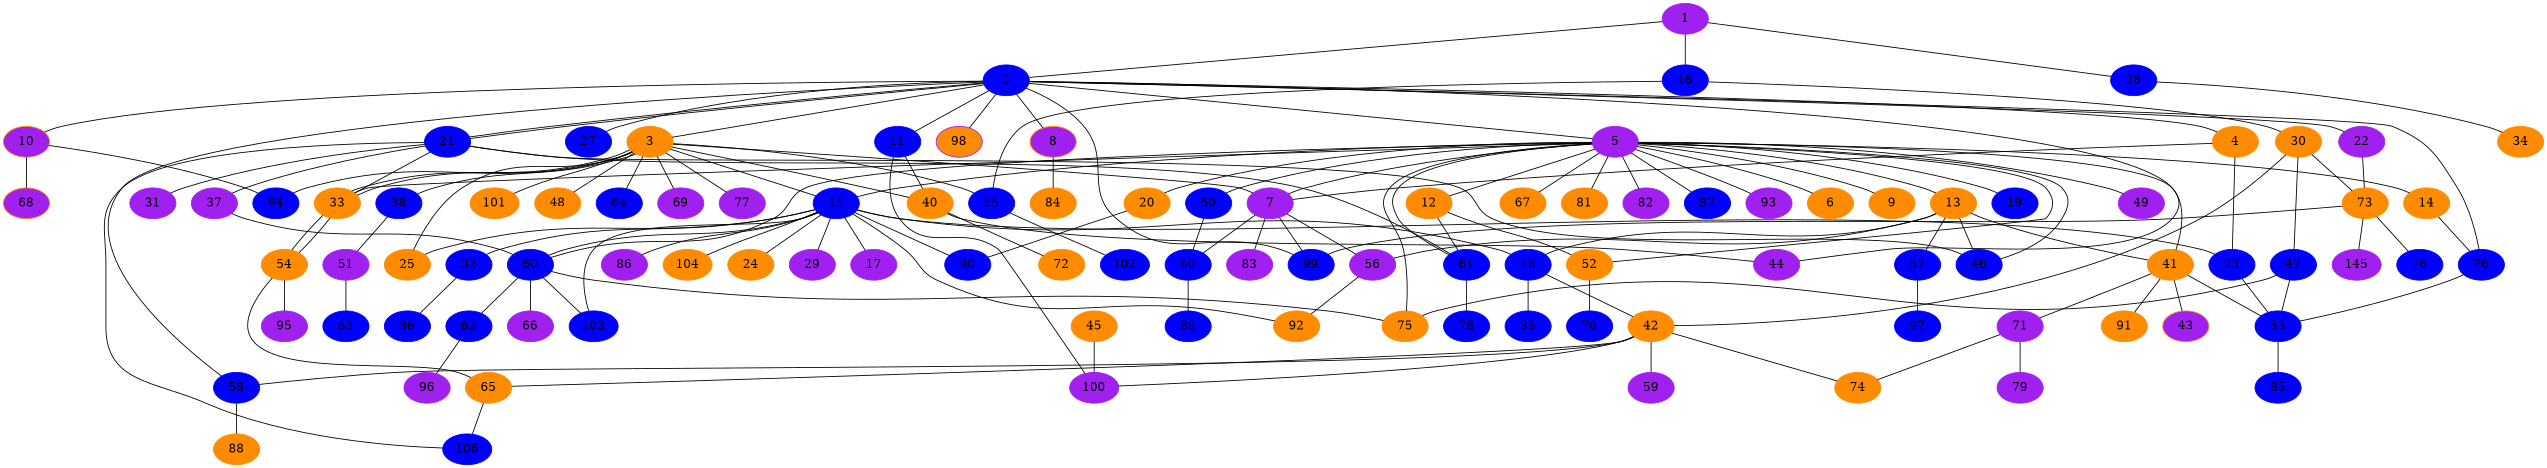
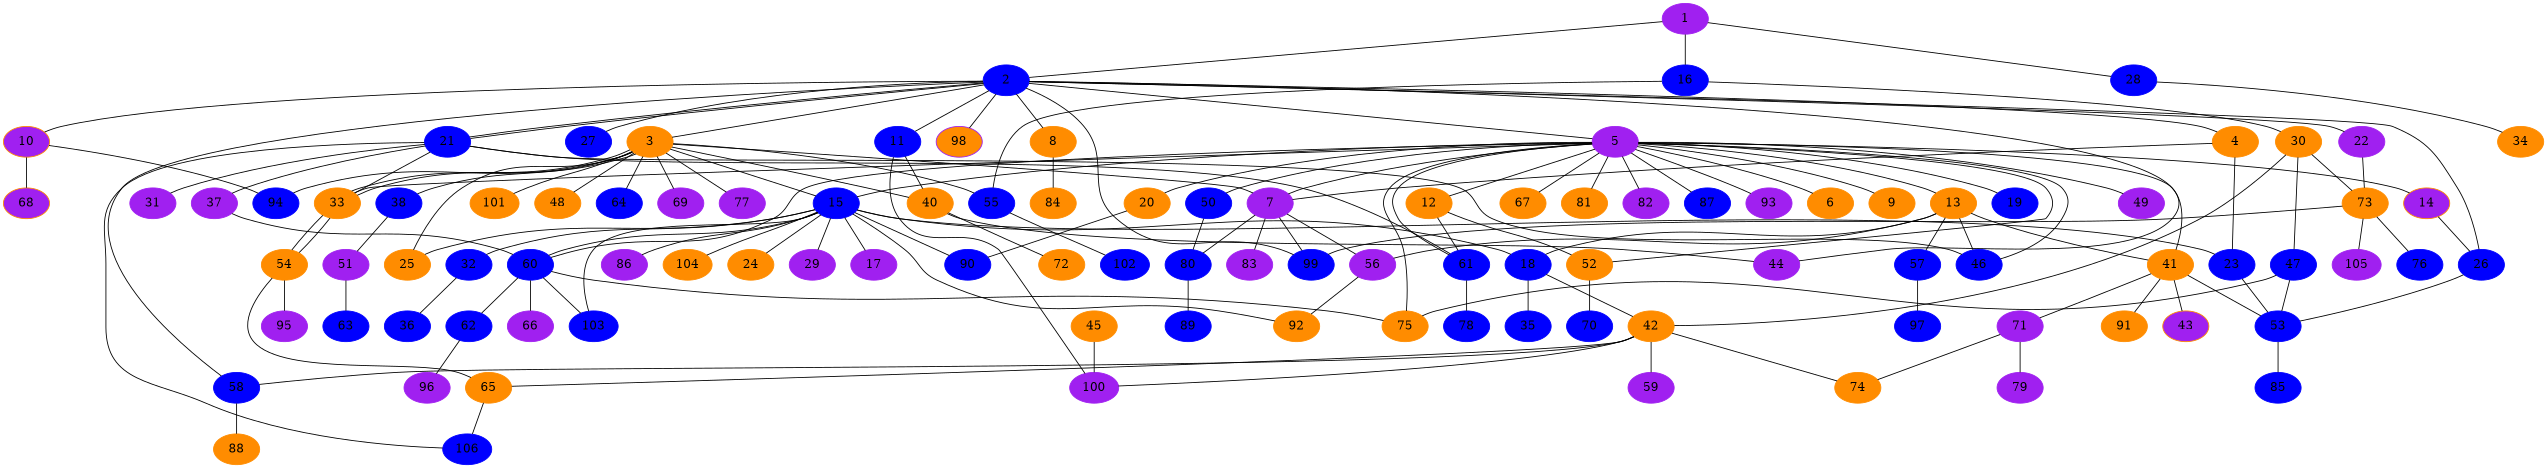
node "8": fillcolor purple -> darkorange
node "14": fillcolor darkorange -> purple
node "145": label "145" -> "105"
